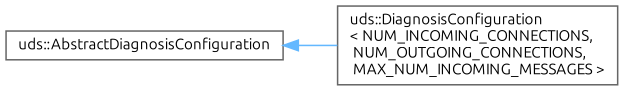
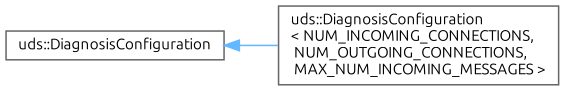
node "uds::AbstractDiagnosisConfiguration": label "uds::AbstractDiagnosisConfiguration" -> "uds::DiagnosisConfiguration"
